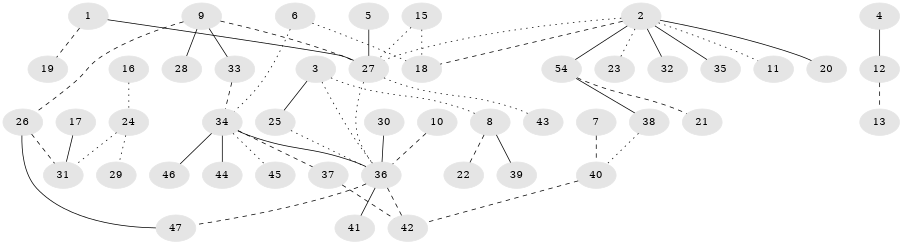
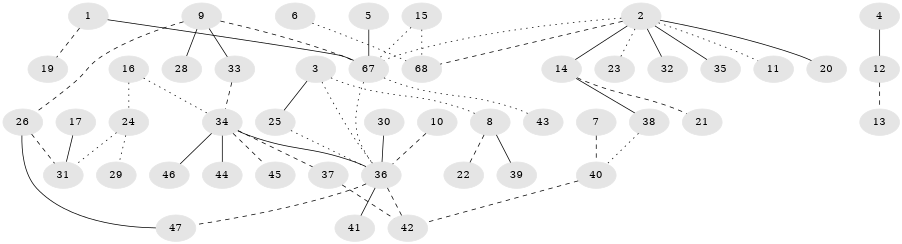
node "27": label "27" -> "67"
node "18": label "18" -> "68"
node "54": label "54" -> "14"
edge "6" -- "34": now "16" -- "34"
edge "34" -- "45": style dotted -> dashed
